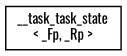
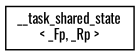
node "__task_task_state < _Fp, _Rp >": label "__task_task_state < _Fp, _Rp >" -> "__task_shared_state < _Fp, _Rp >"
